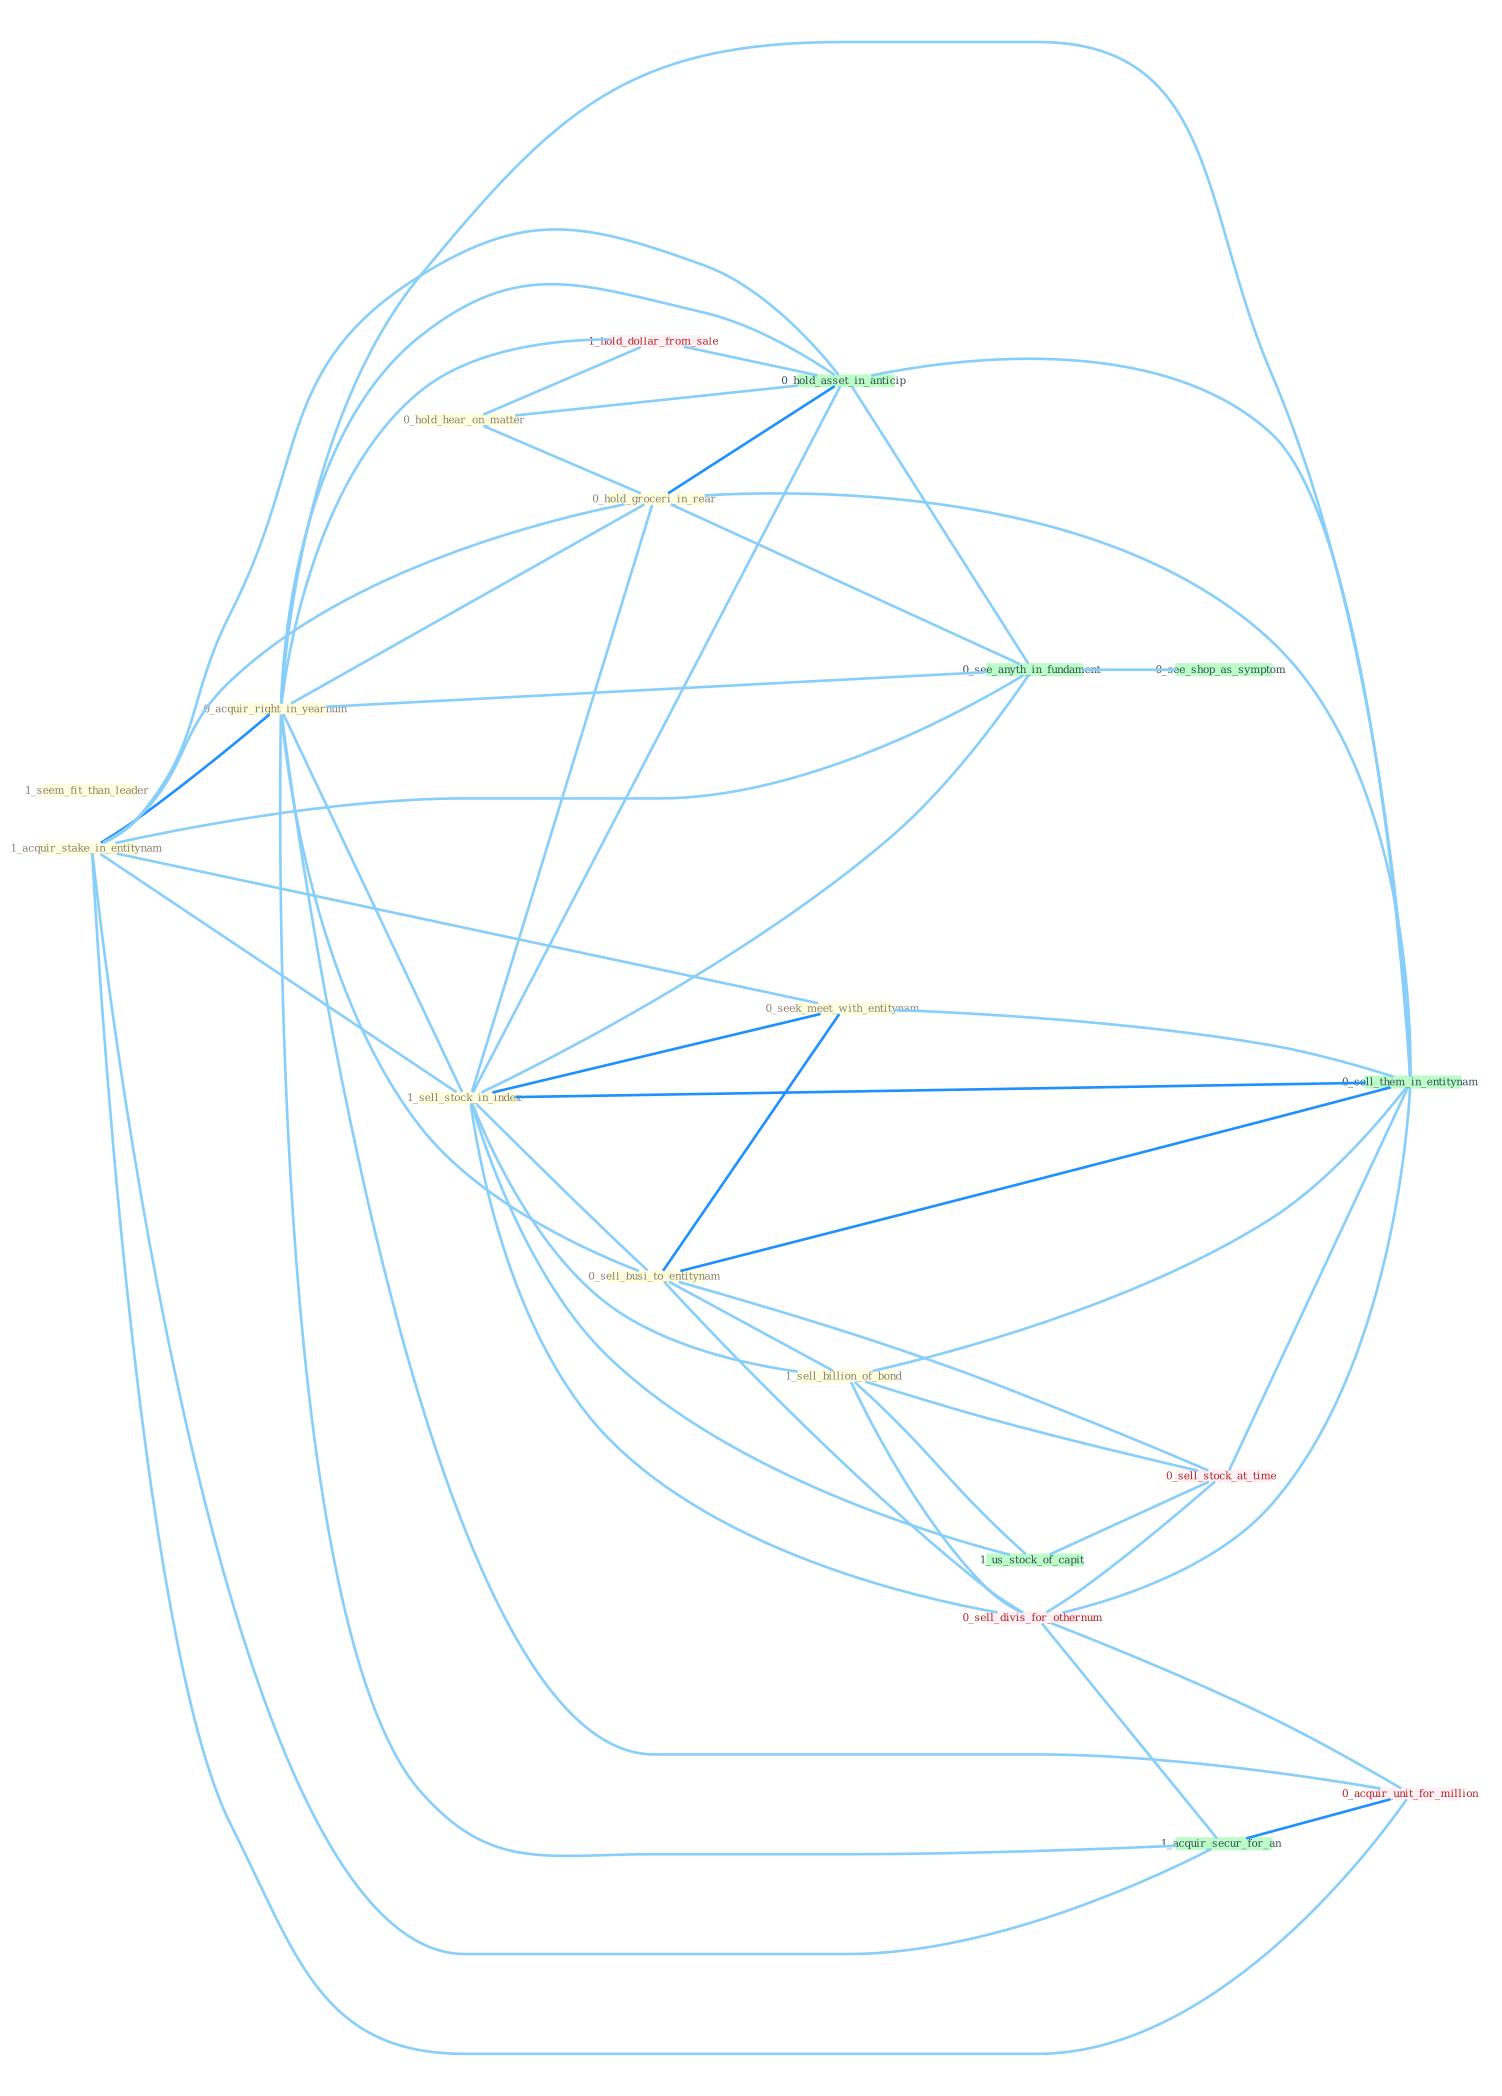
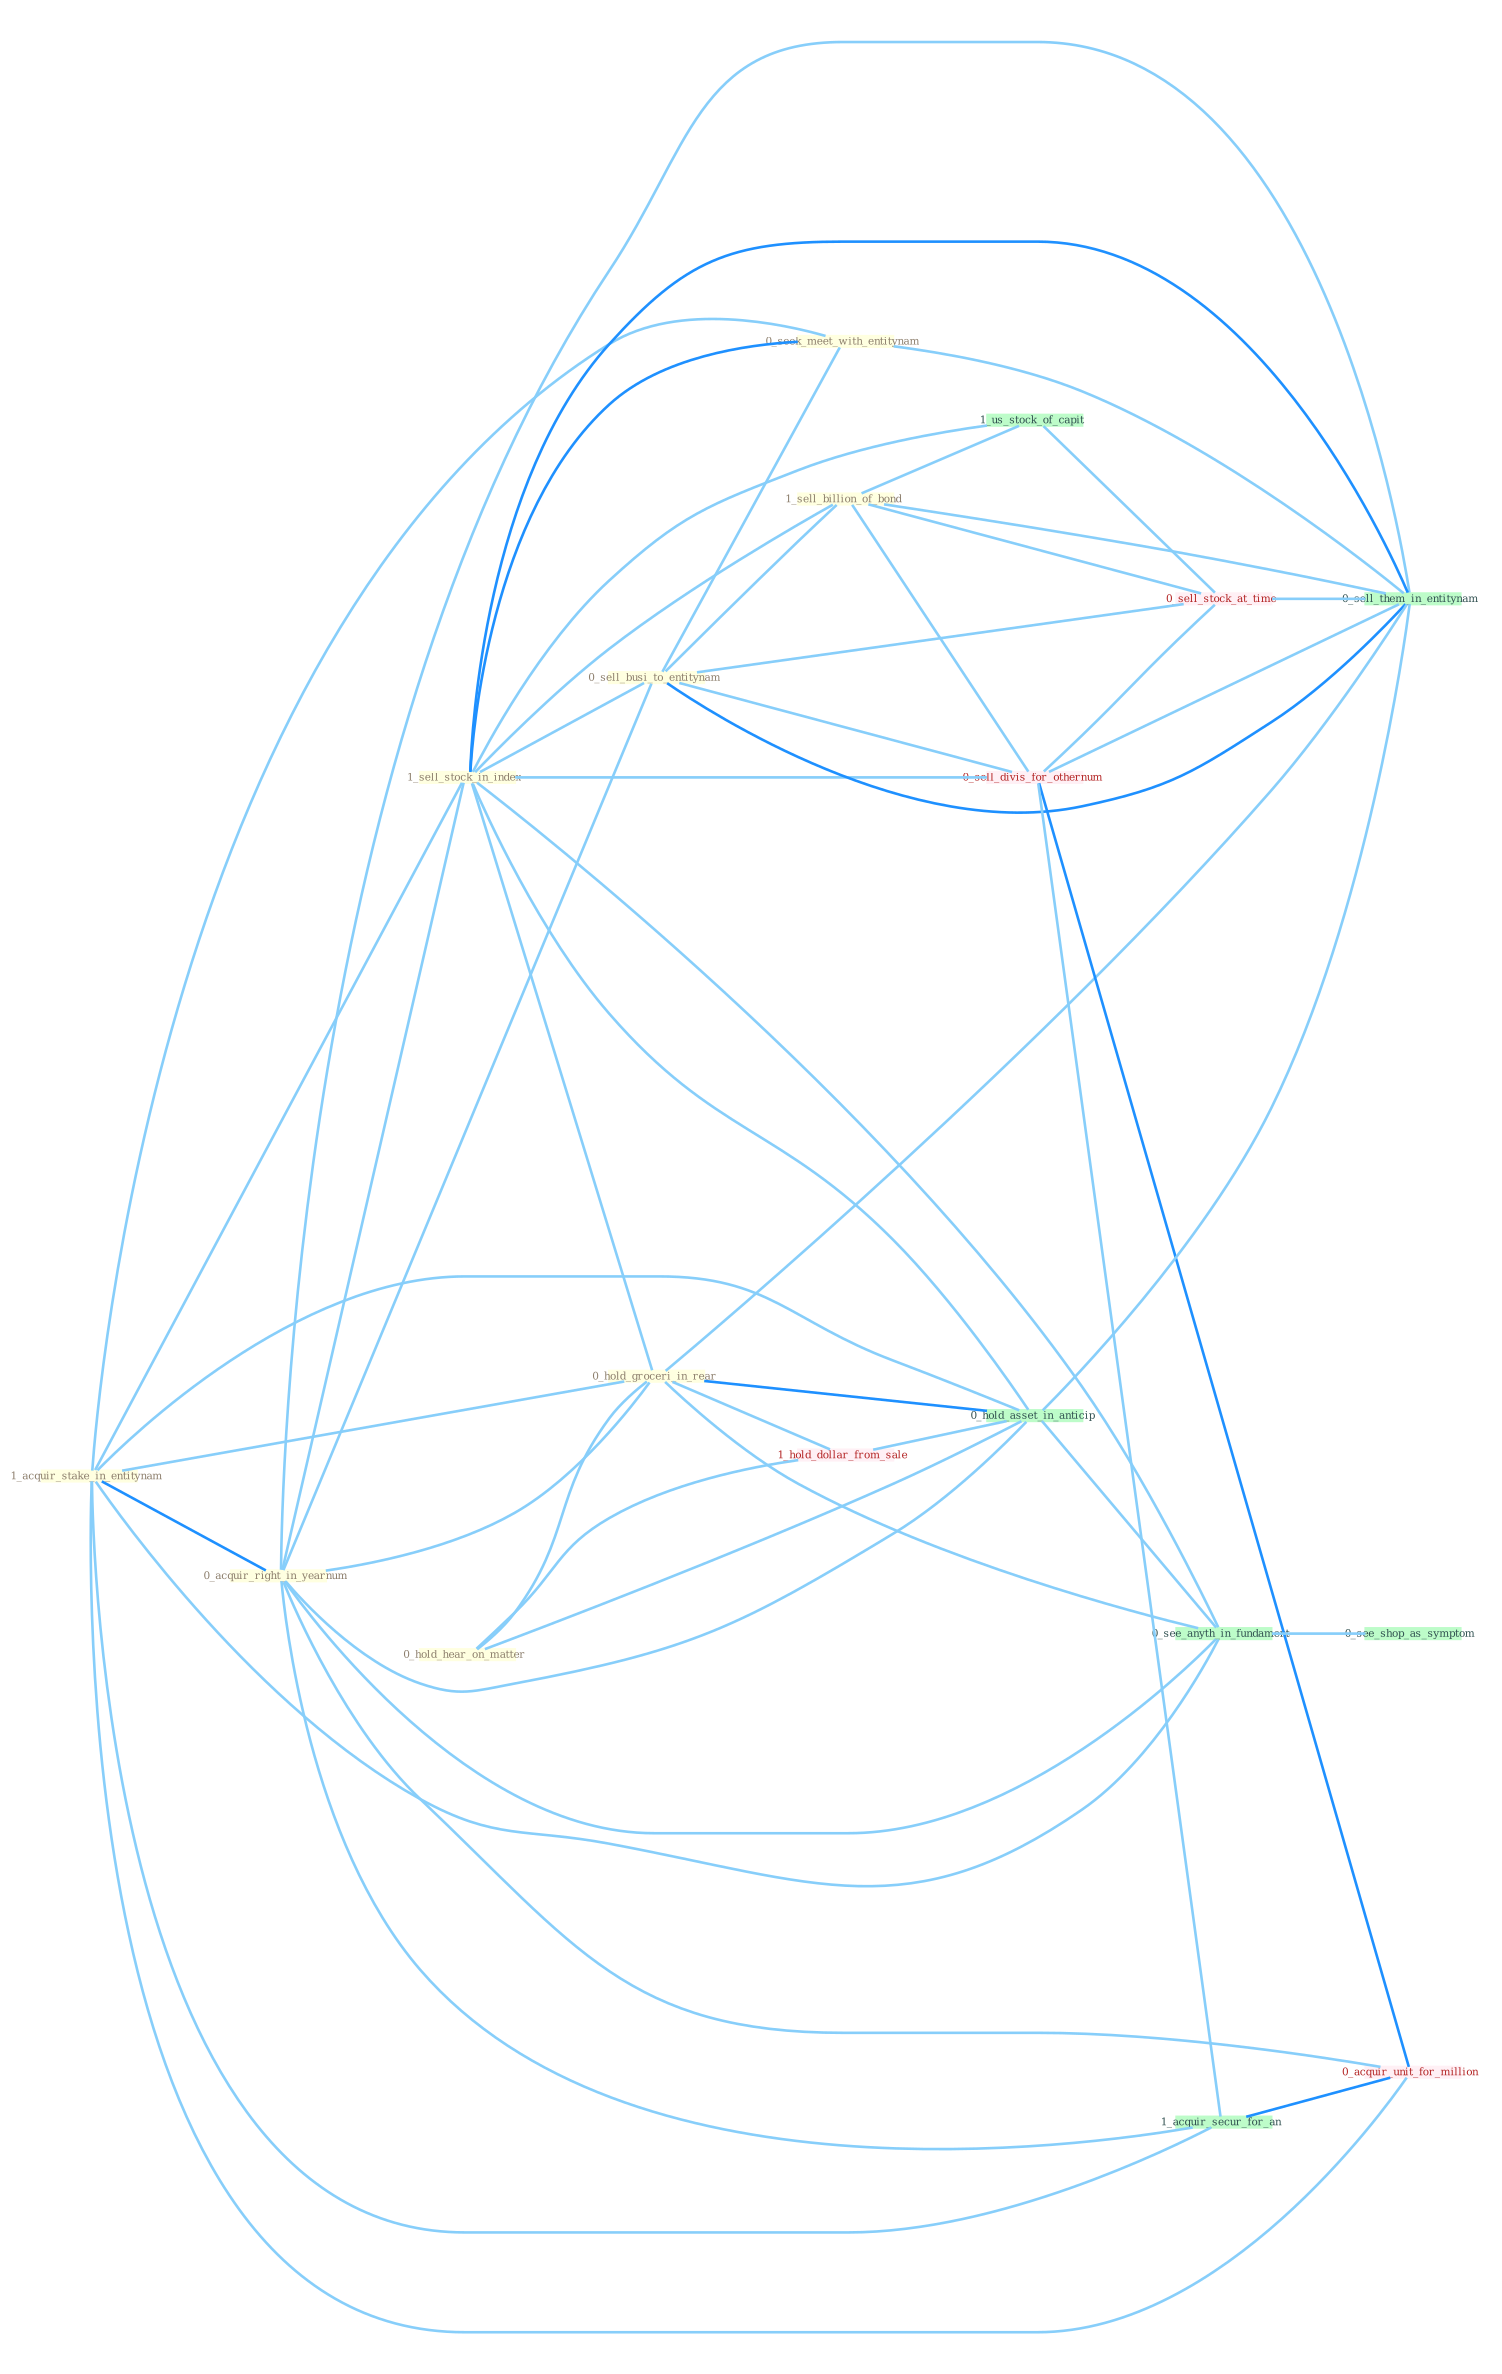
edge "1_hold_dollar_from_sale" -- "0_acquir_right_in_yearnum": now "1_hold_dollar_from_sale" -- "0_hold_groceri_in_rear"
node "1_seem_fit_than_leader": removed
edge "0_seek_meet_with_entitynam" -- "0_sell_busi_to_entitynam": color #1e90ff -> #87cefa
edge "0_sell_divis_for_othernum" -- "0_acquir_unit_for_million": color #87cefa -> #1e90ff
